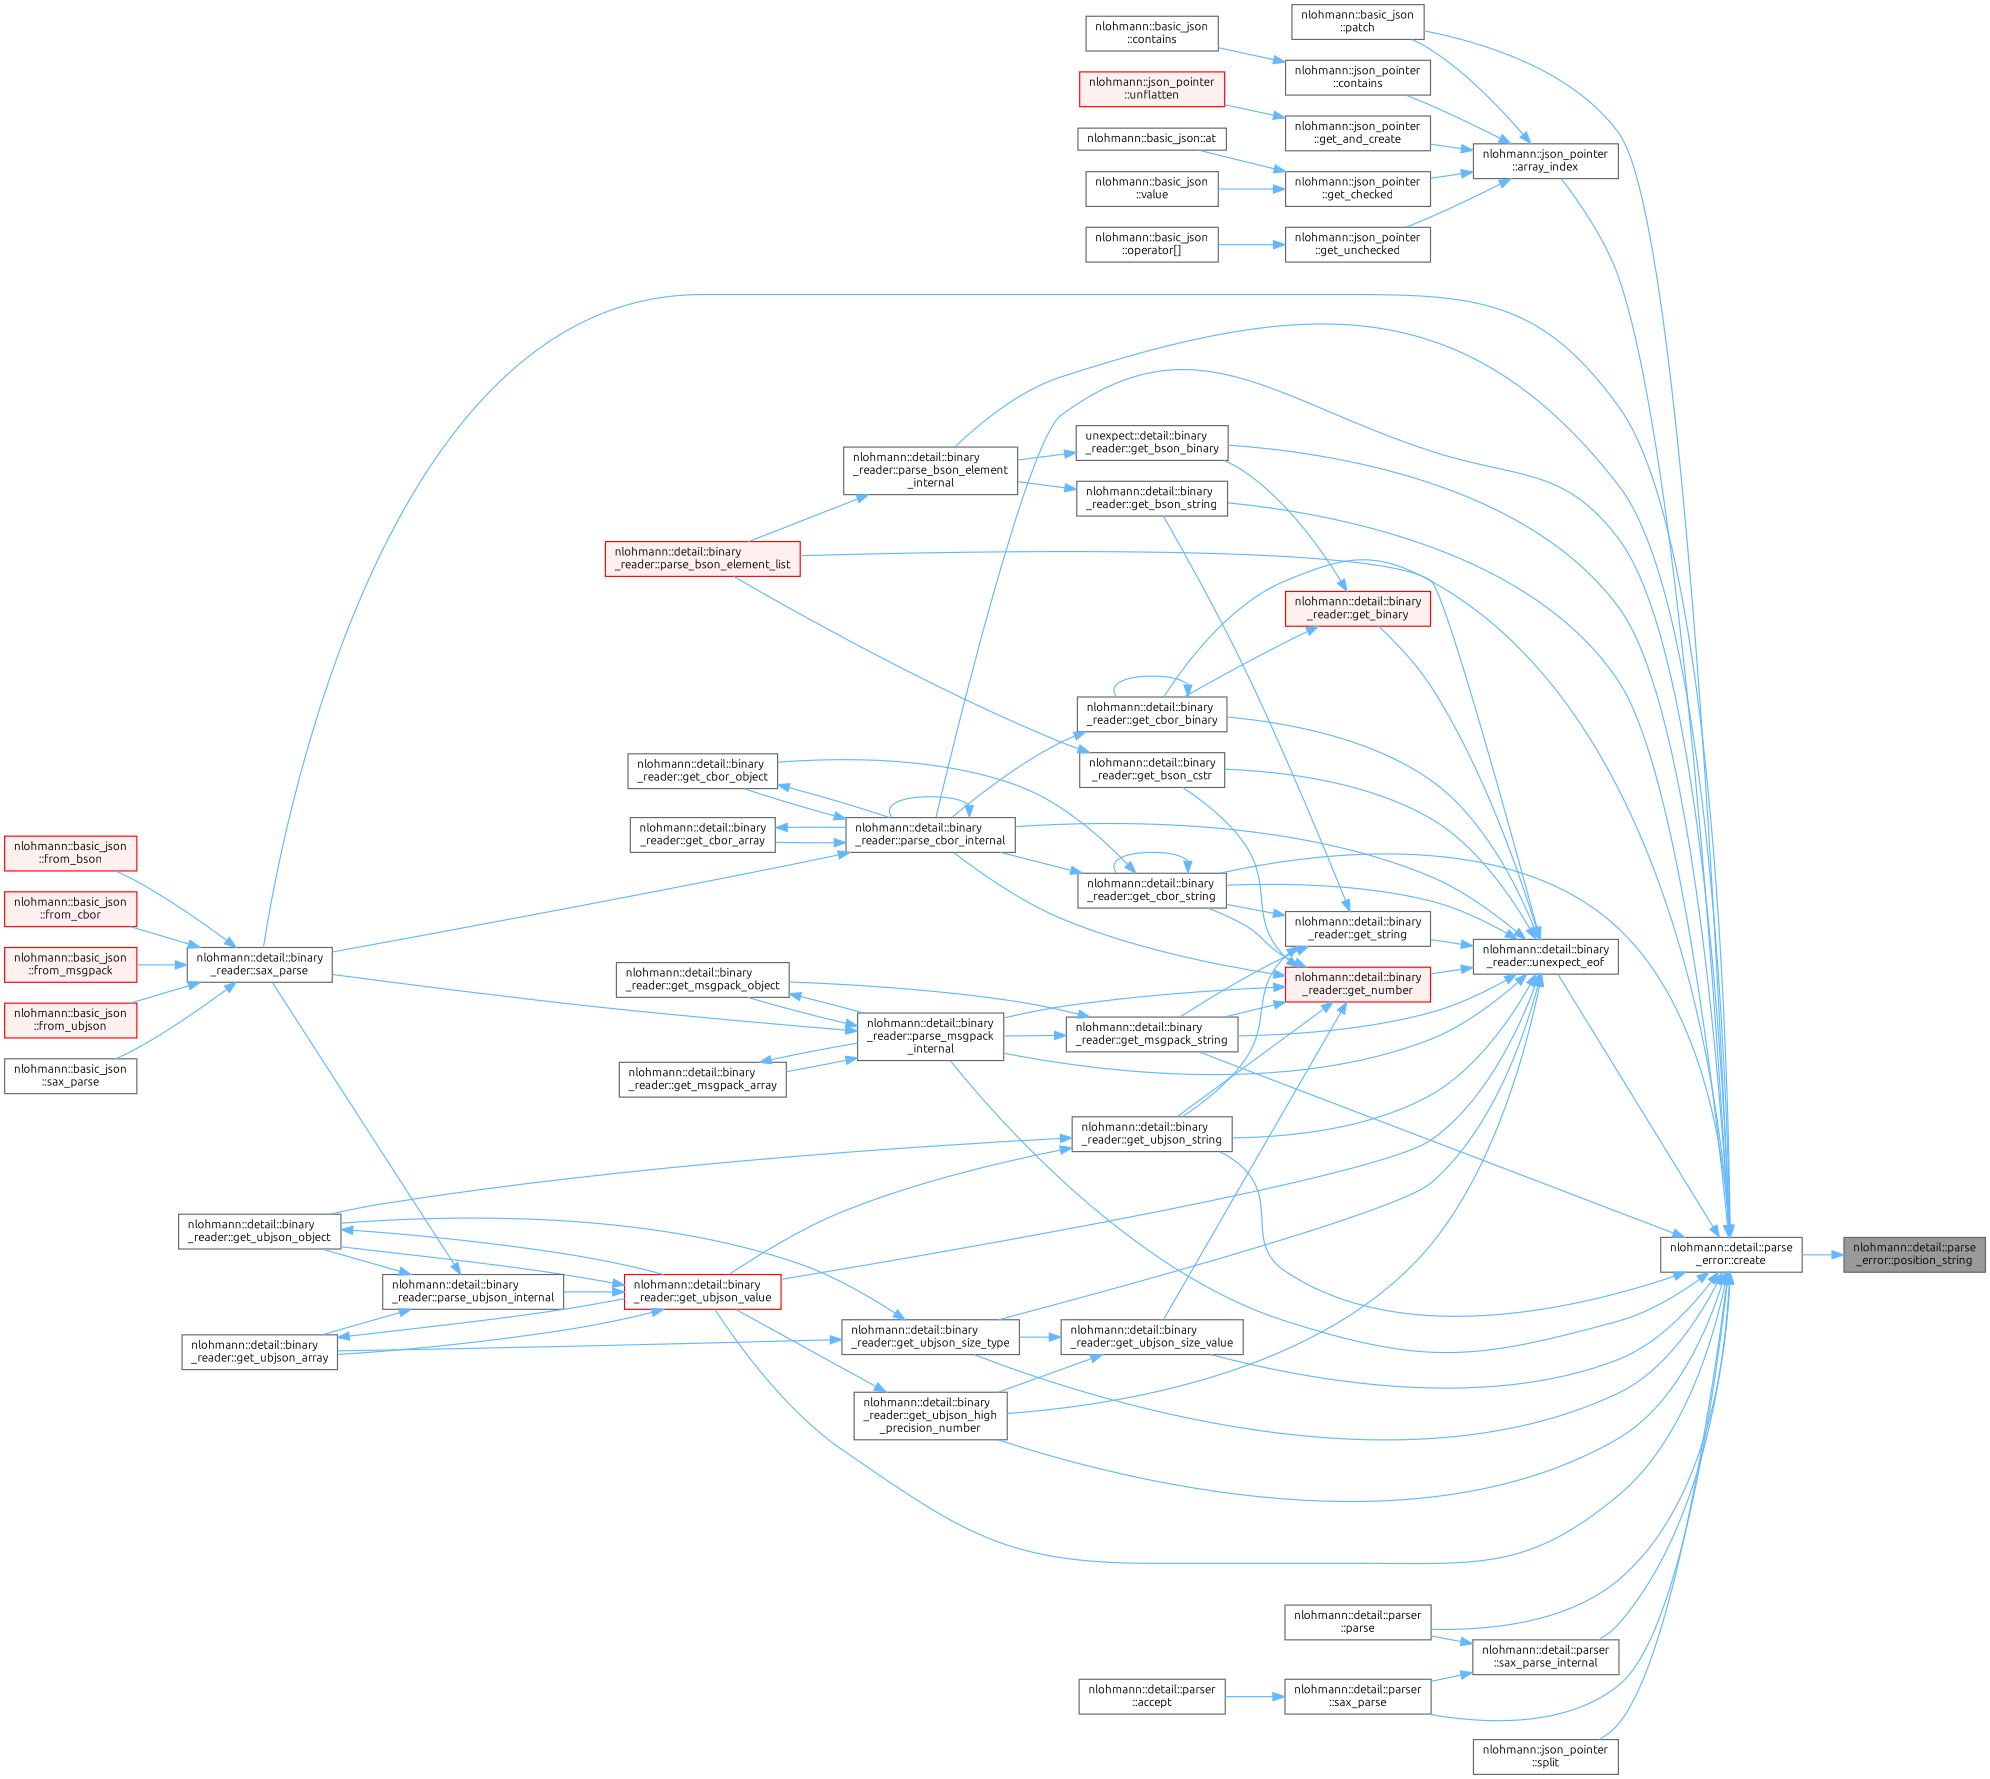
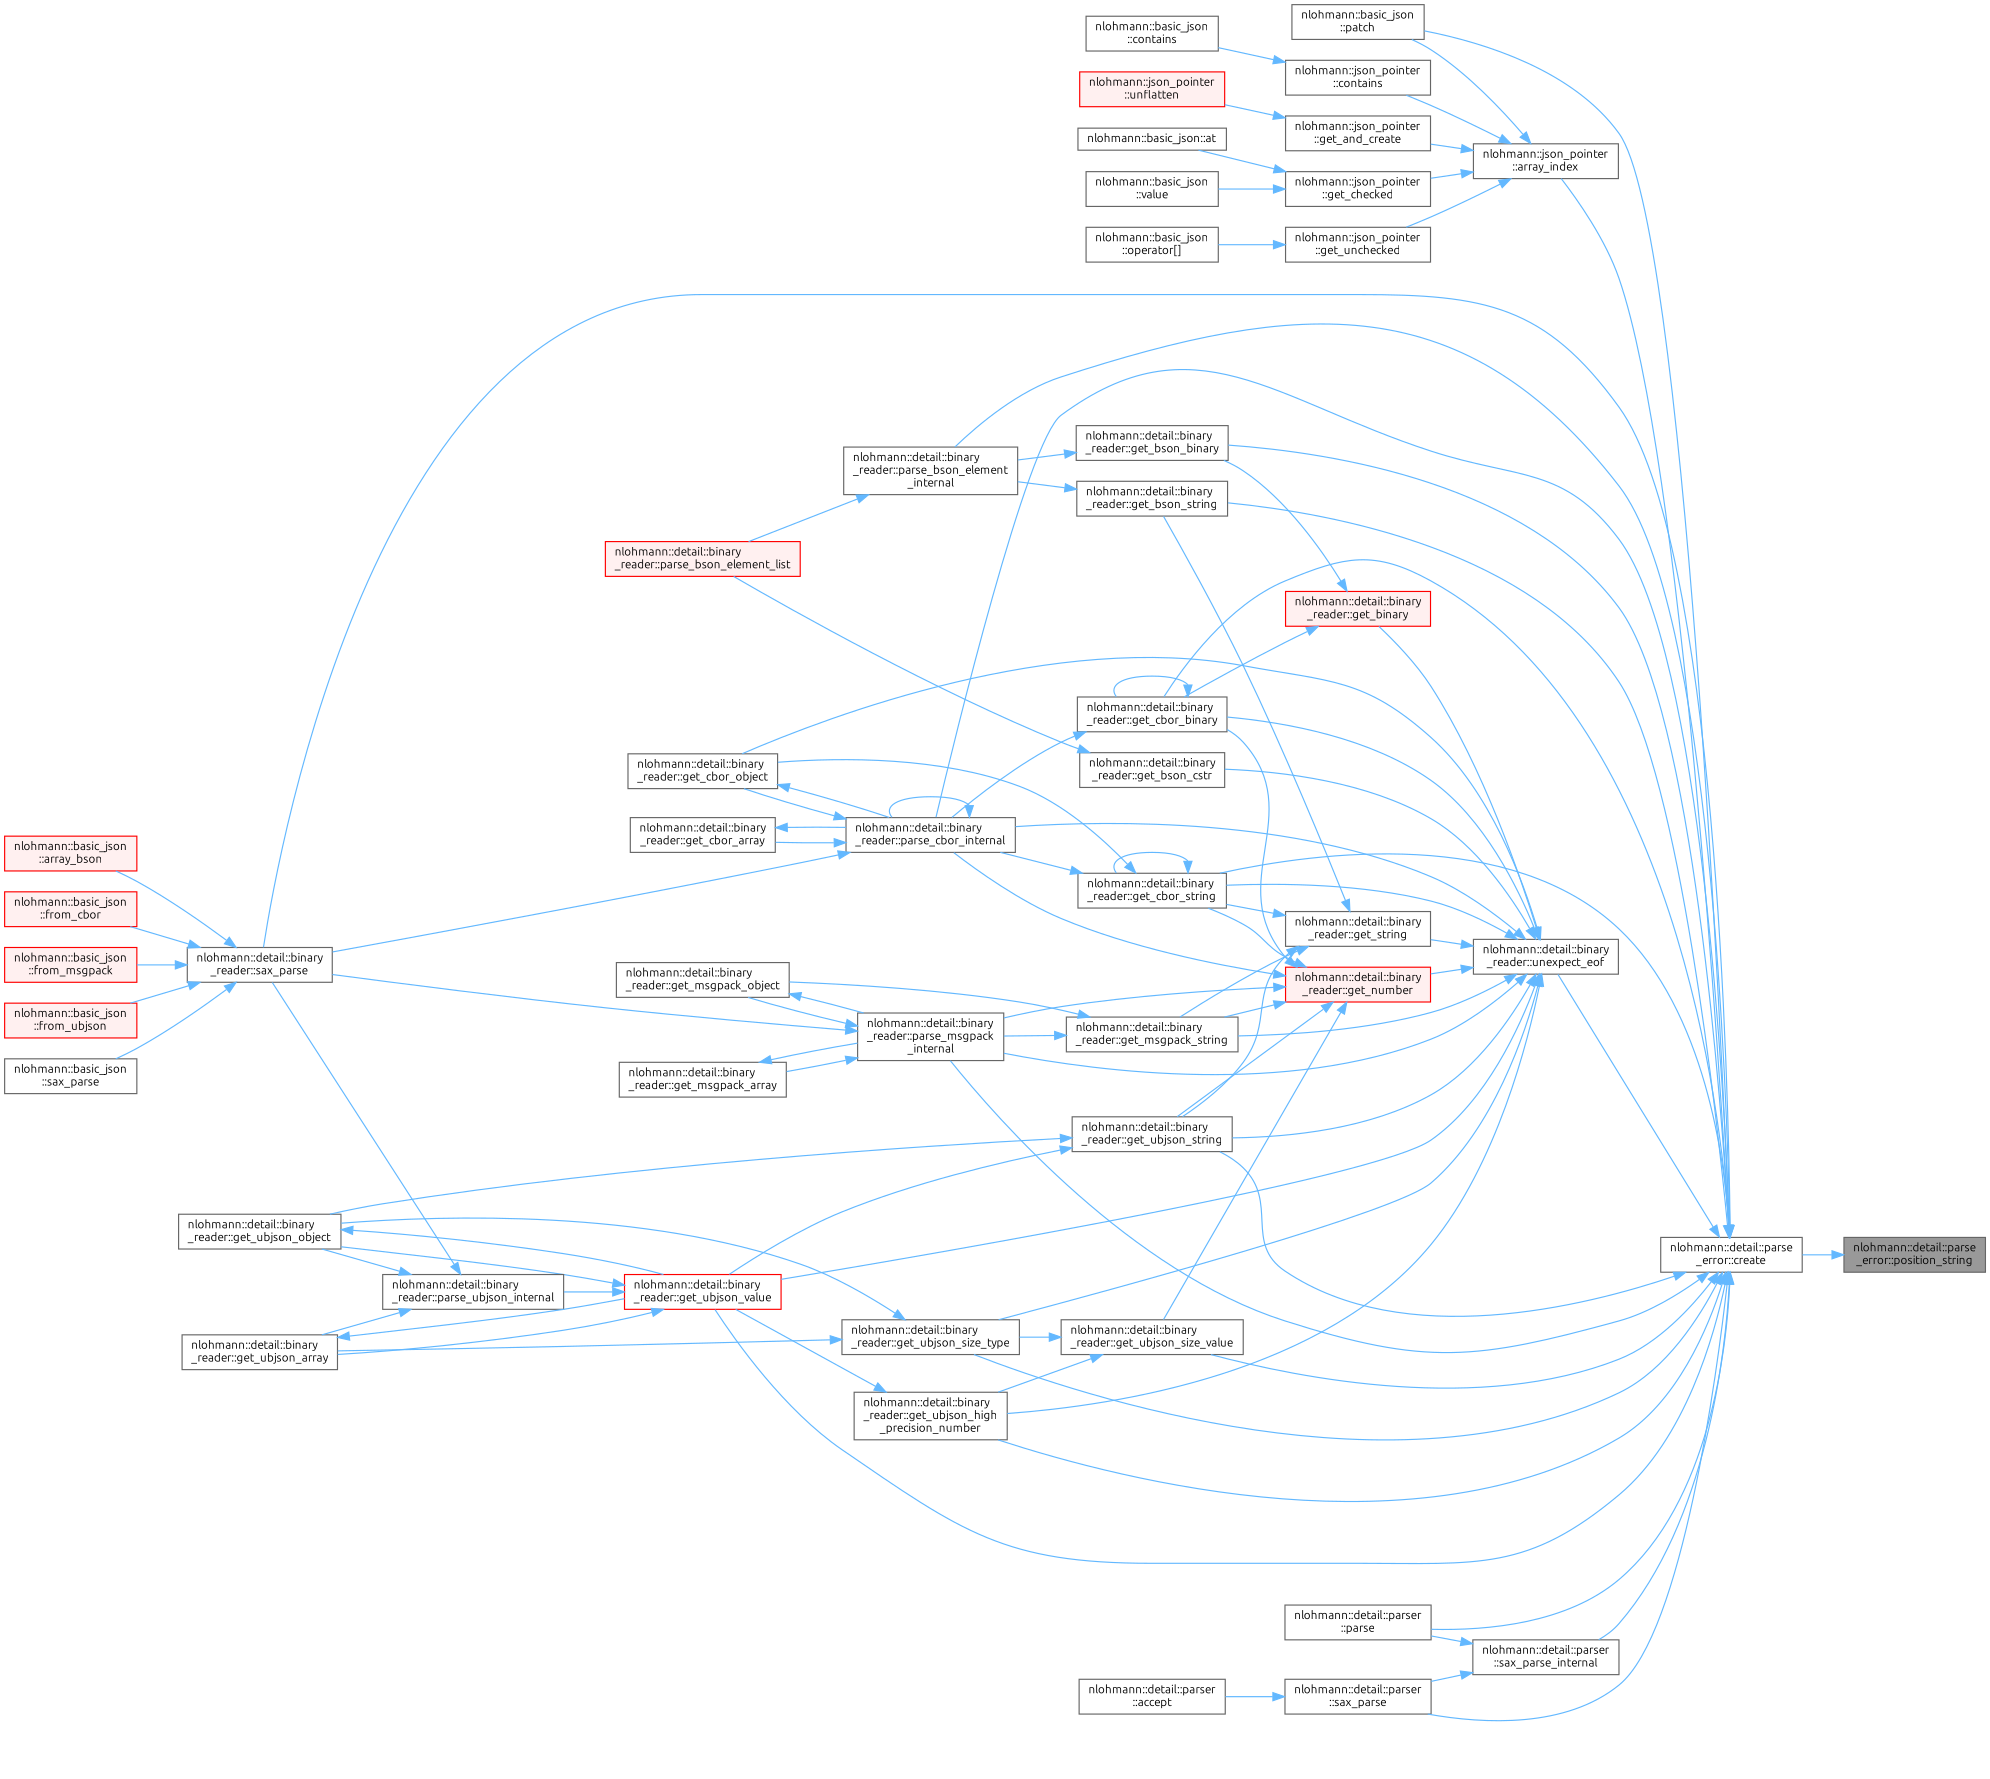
node "unexpect::detail::binary _reader::get_bson_binary": label "unexpect::detail::binary _reader::get_bson_binary" -> "nlohmann::detail::binary _reader::get_bson_binary"
edge "nlohmann::detail::binary _reader::parse_bson_element_list" -> "nlohmann::detail::binary _reader::unexpect_eof": now "nlohmann::detail::binary _reader::get_cbor_object" -> "nlohmann::detail::binary _reader::unexpect_eof"
node "nlohmann::basic_json ::from_bson": label "nlohmann::basic_json ::from_bson" -> "nlohmann::basic_json ::array_bson"
edge "nlohmann::detail::binary _reader::get_bson_cstr" -> "nlohmann::detail::binary _reader::get_number": now "nlohmann::detail::binary _reader::get_cbor_binary" -> "nlohmann::detail::binary _reader::get_number"
edge "nlohmann::detail::binary _reader::get_msgpack_string" -> "nlohmann::detail::parse _error::create": removed
node "nlohmann::json_pointer ::split": removed
